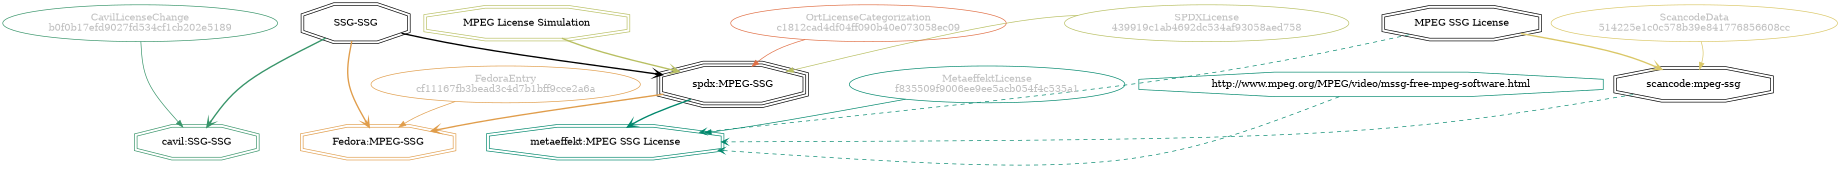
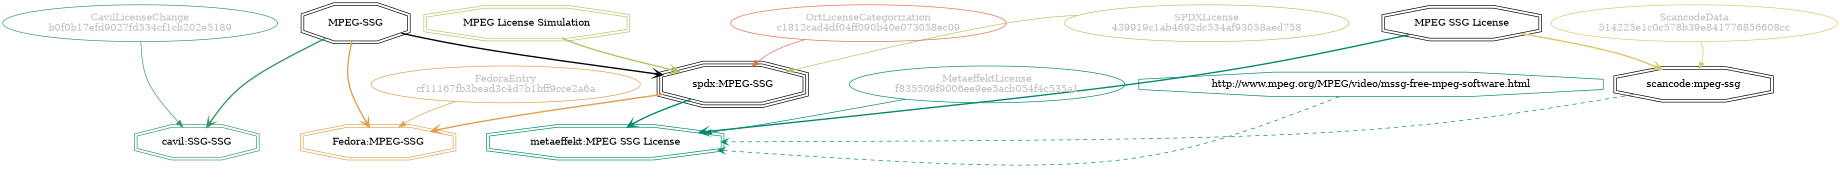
node "SSG-SSG": label "SSG-SSG" -> "MPEG-SSG"
edge "MPEG SSG License" -> "metaeffekt:MPEG SSG License": style dashed -> bold
